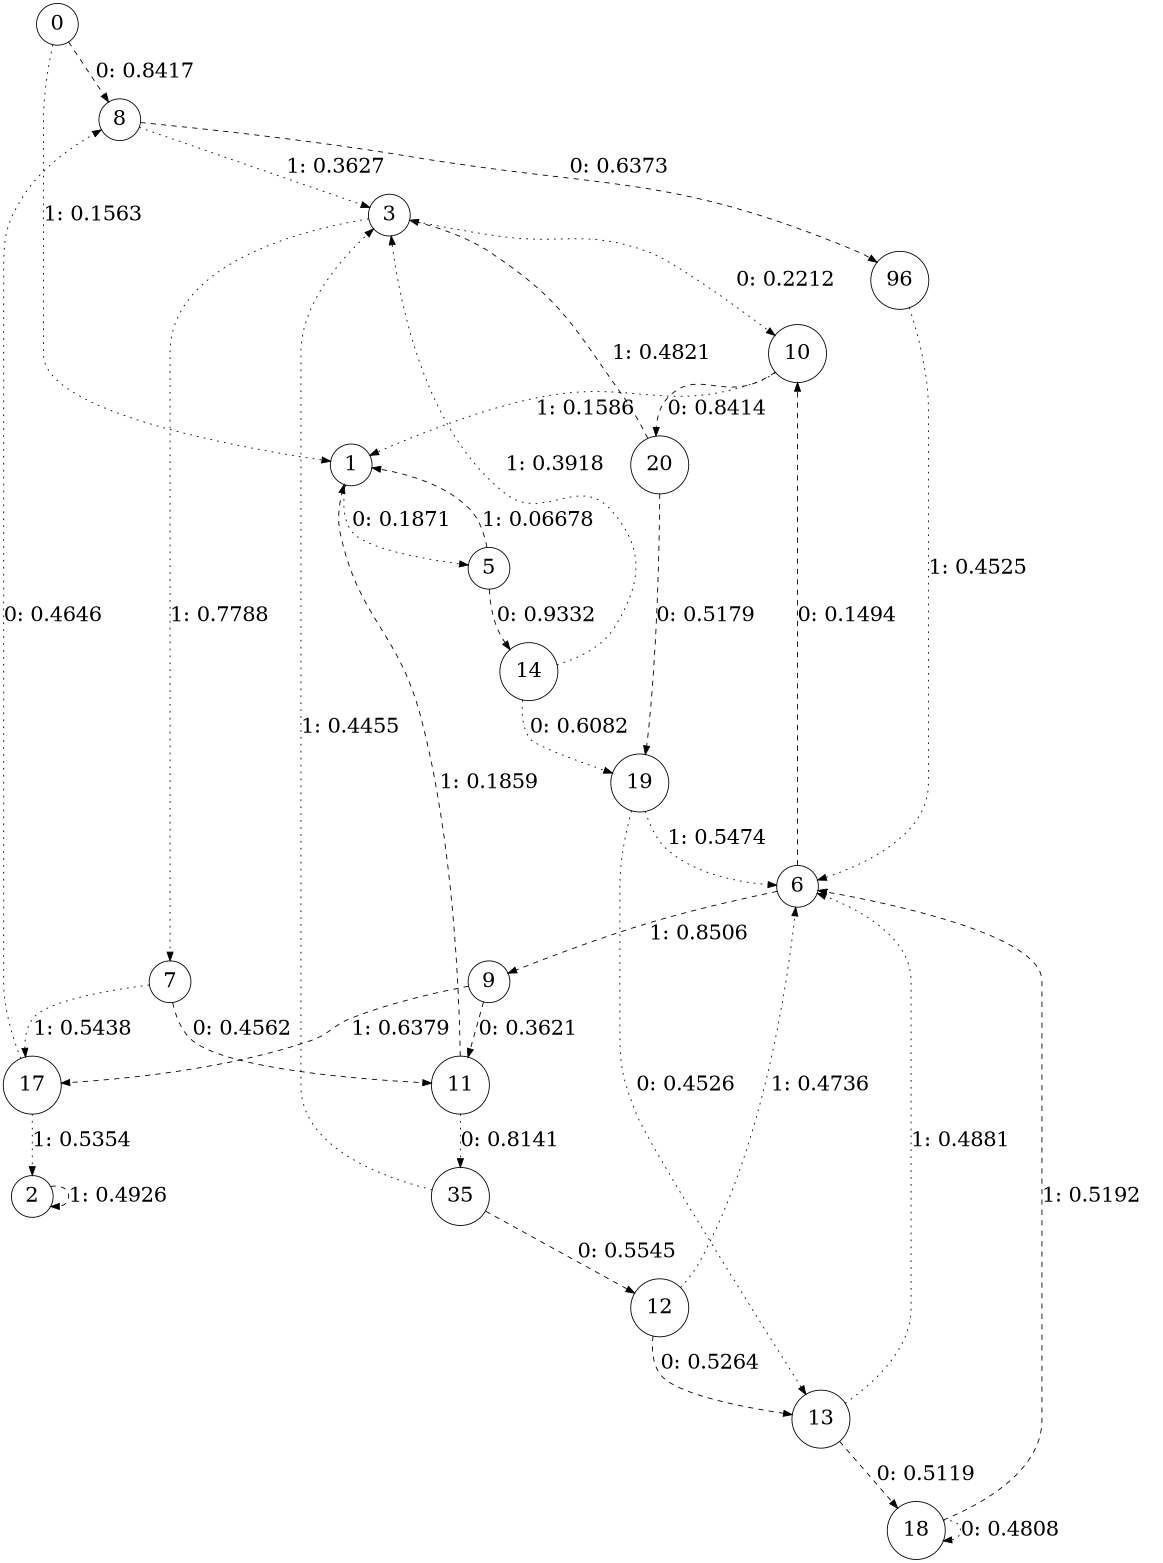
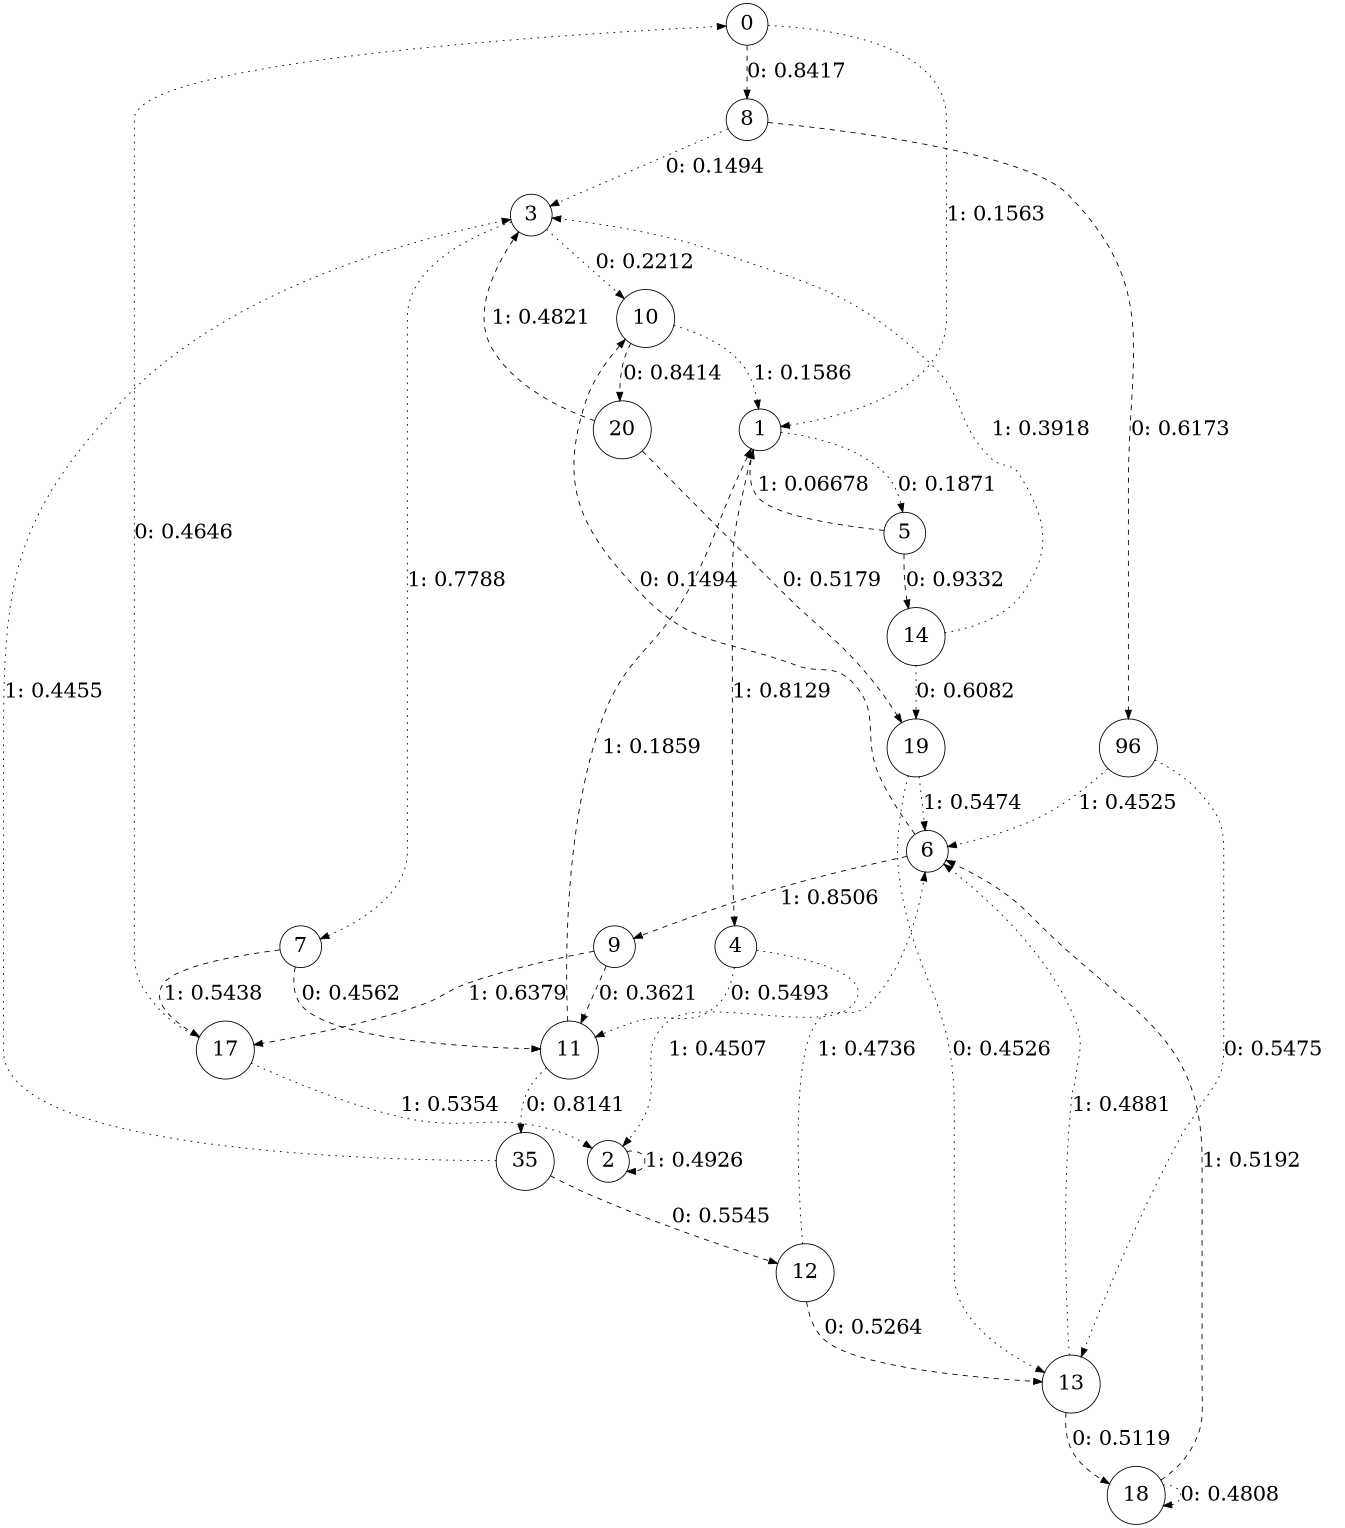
edge "8" -> "3": label "1: 0.3627   " -> "0: 0.1494   "
edge "8" -> "96": label "0: 0.6373   " -> "0: 0.6173   "
edge "17" -> "8": now "17" -> "0"
node "4": added
edge "7" -> "17": style dotted -> dashed
edge "96" -> "13": added, label "0: 0.5475"
